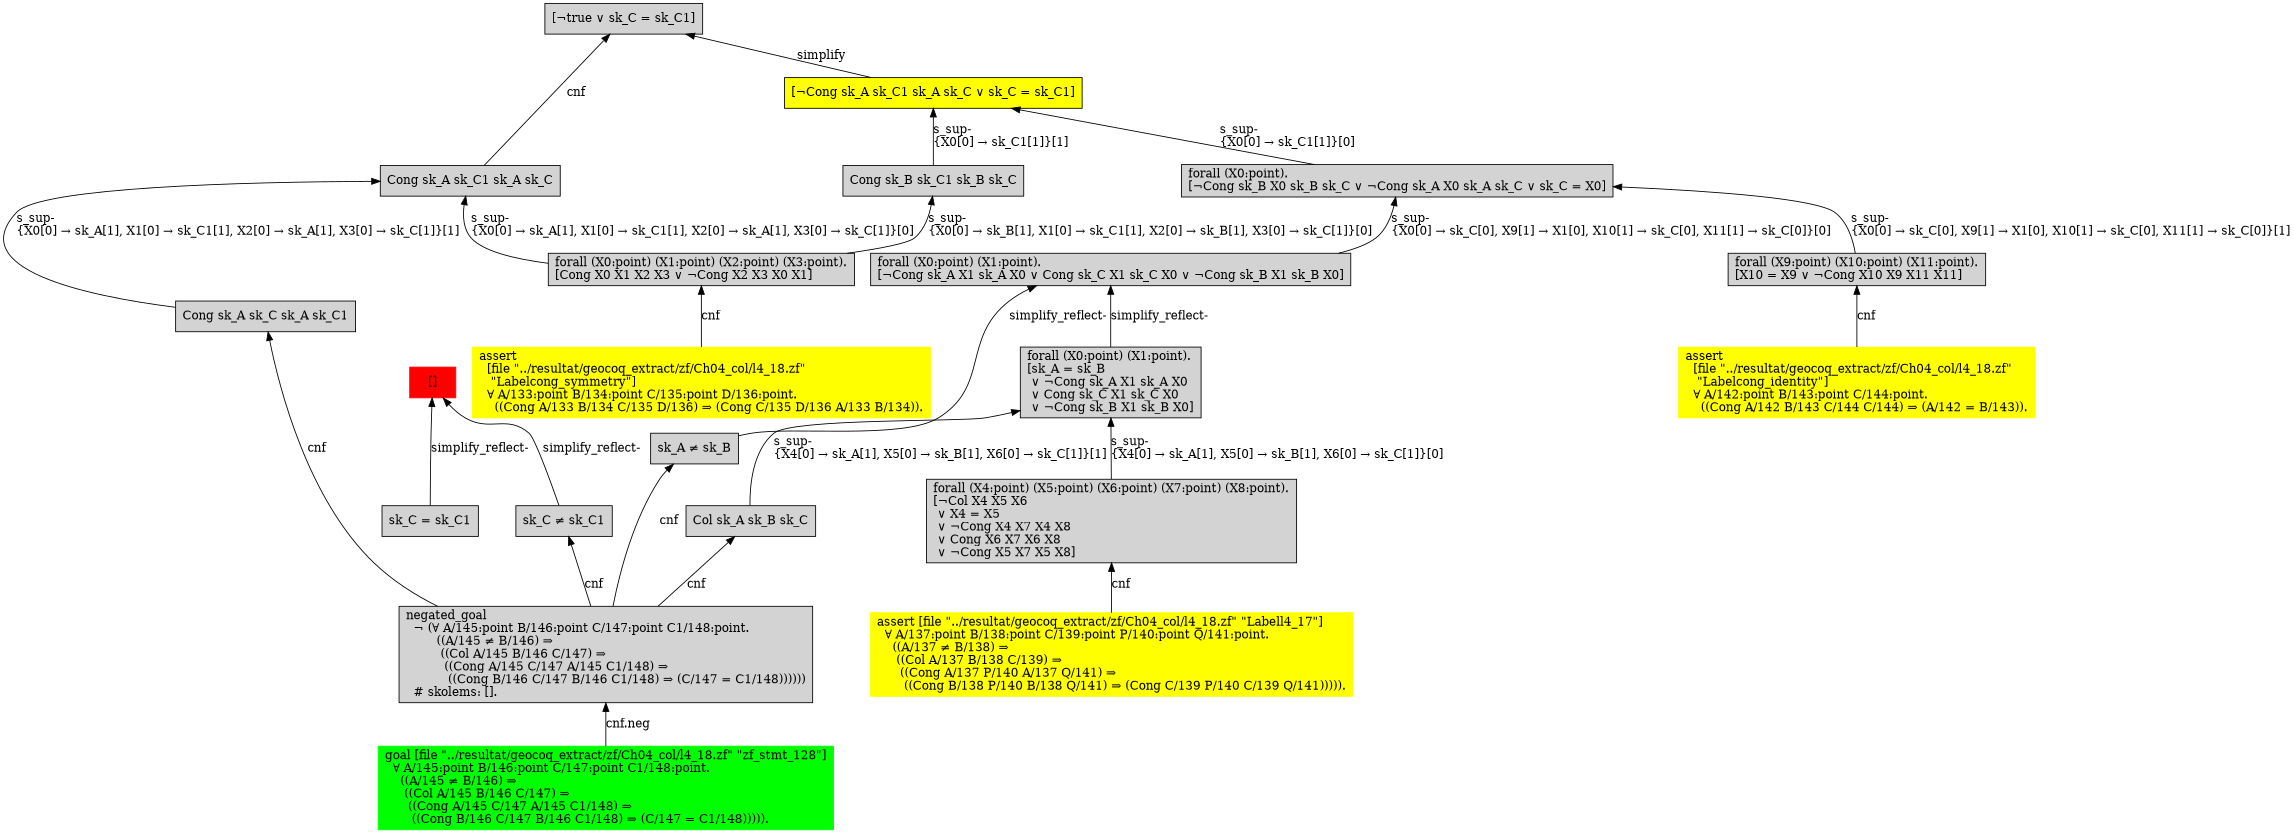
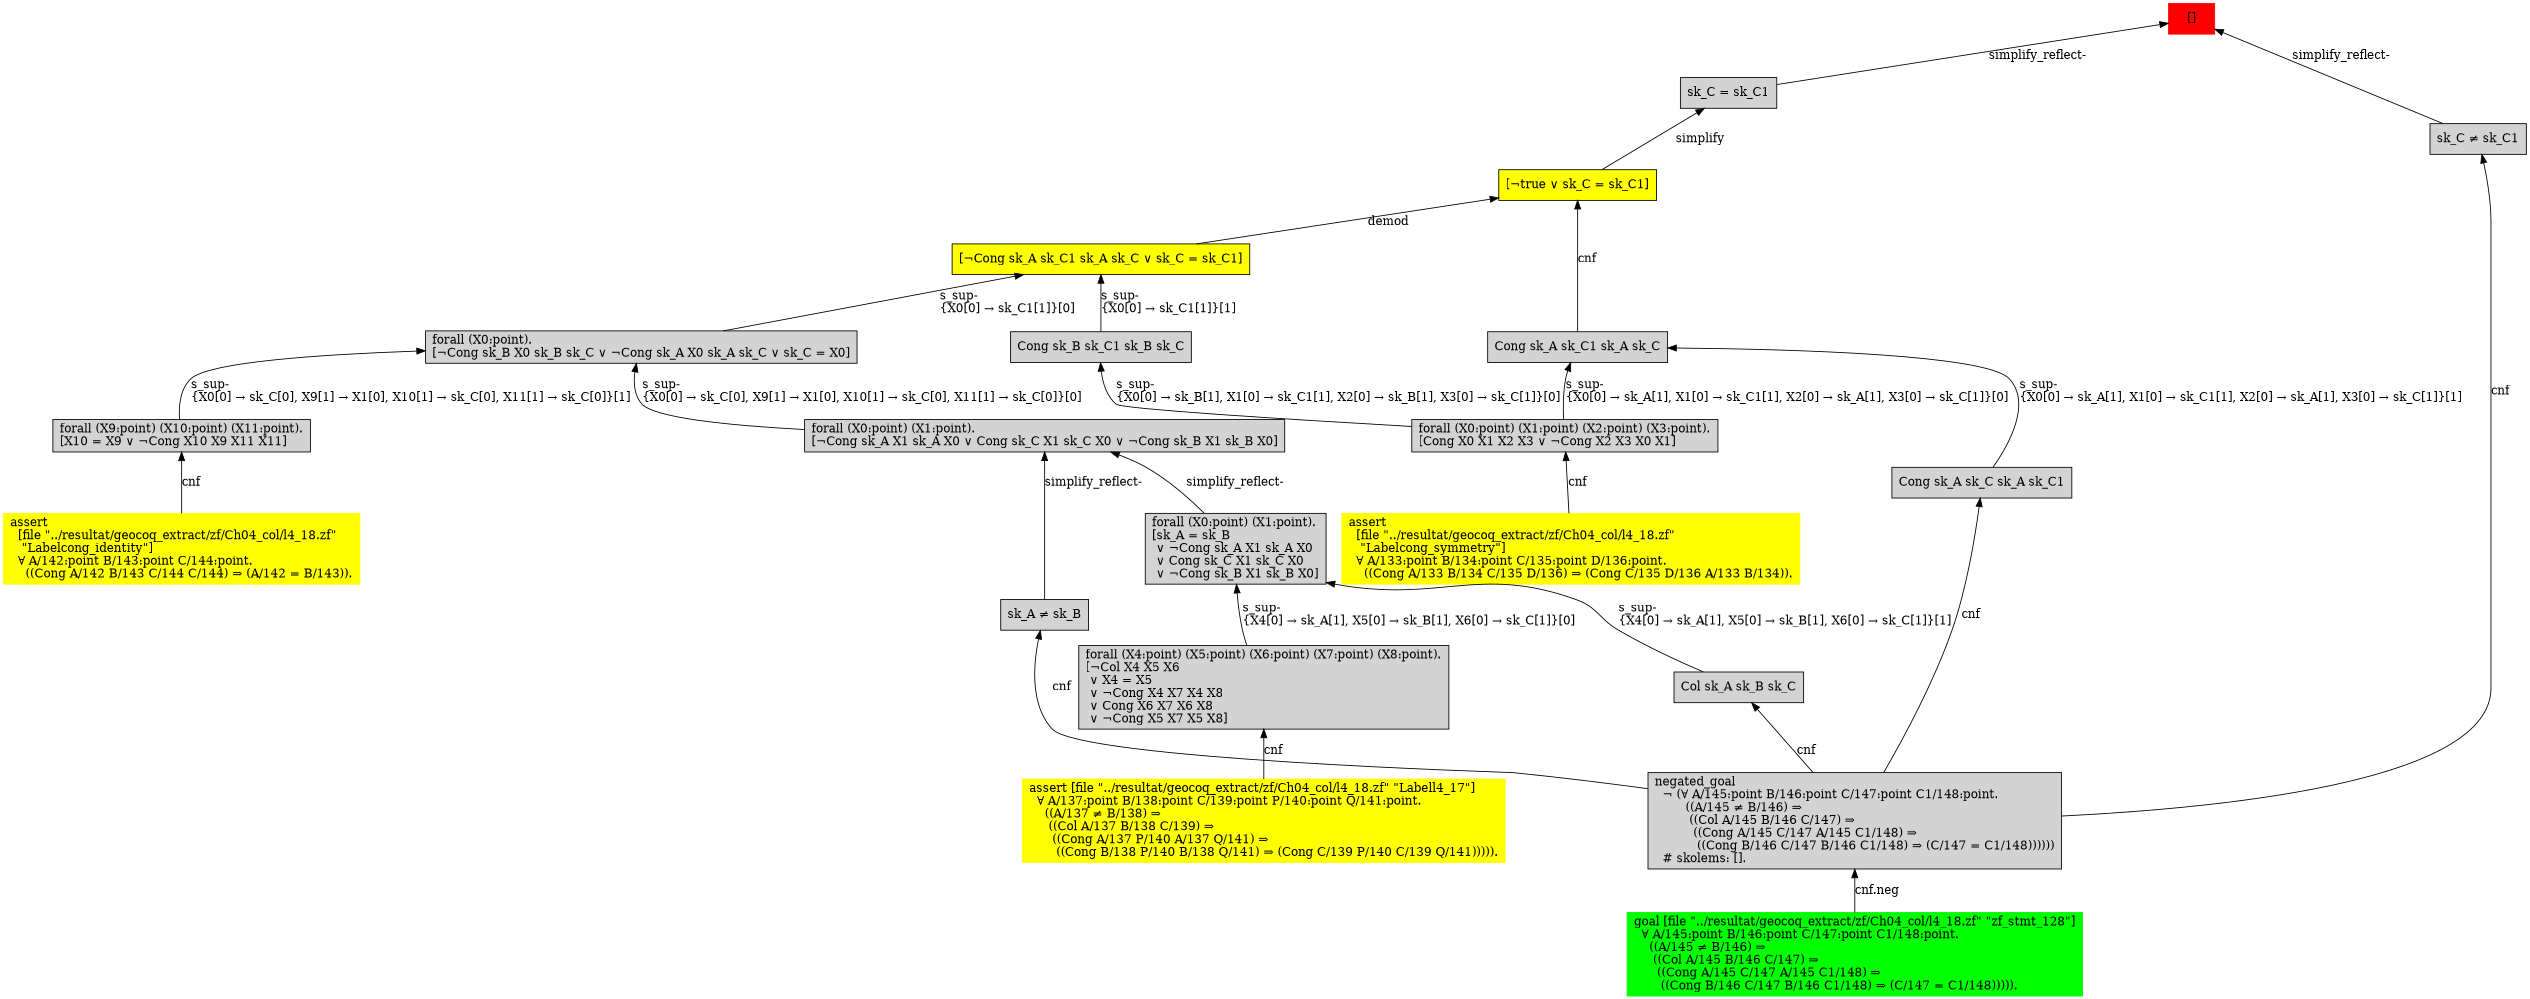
node "[¬true ∨ sk_C = sk_C1]": fillcolor lightgrey -> yellow
edge "[¬Cong sk_A sk_C1 sk_A sk_C ∨ sk_C = sk_C1]" -> "[¬true ∨ sk_C = sk_C1]": label "simplify" -> "demod"
edge "[¬true ∨ sk_C = sk_C1]" -> "sk_C = sk_C1": added, label "simplify"
